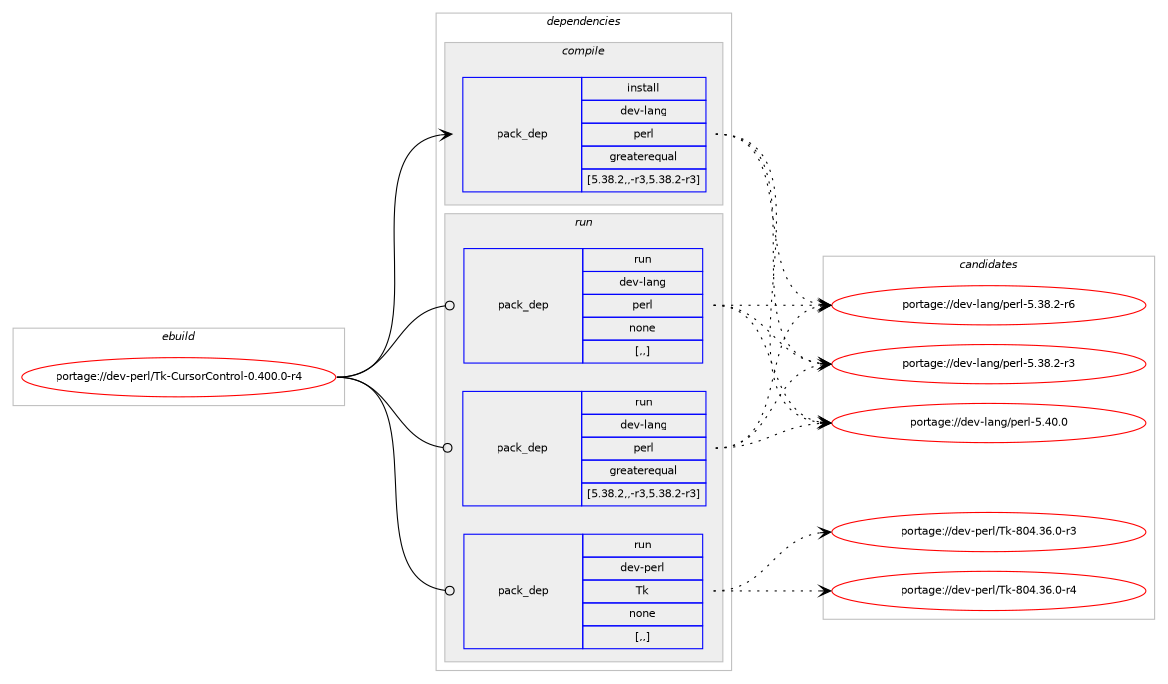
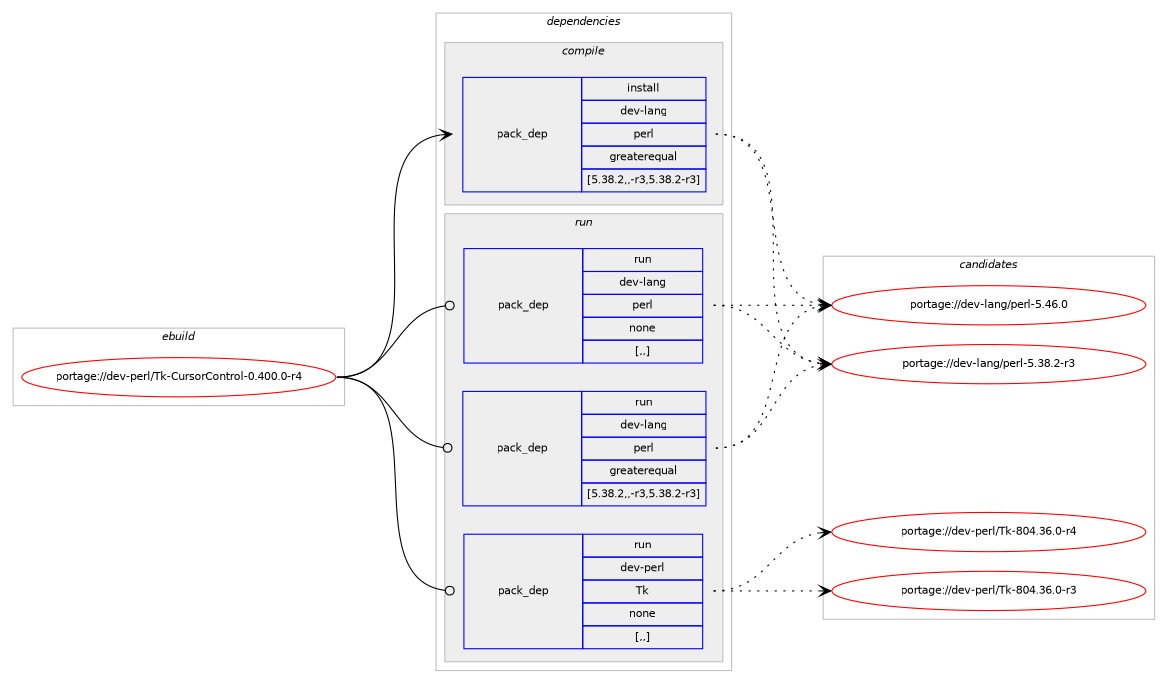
node "portage://dev-lang/perl-5.38.2-r6": removed
node "portage://dev-lang/perl-5.40.0": label "portage://dev-lang/perl-5.40.0" -> "portage://dev-lang/perl-5.46.0"
